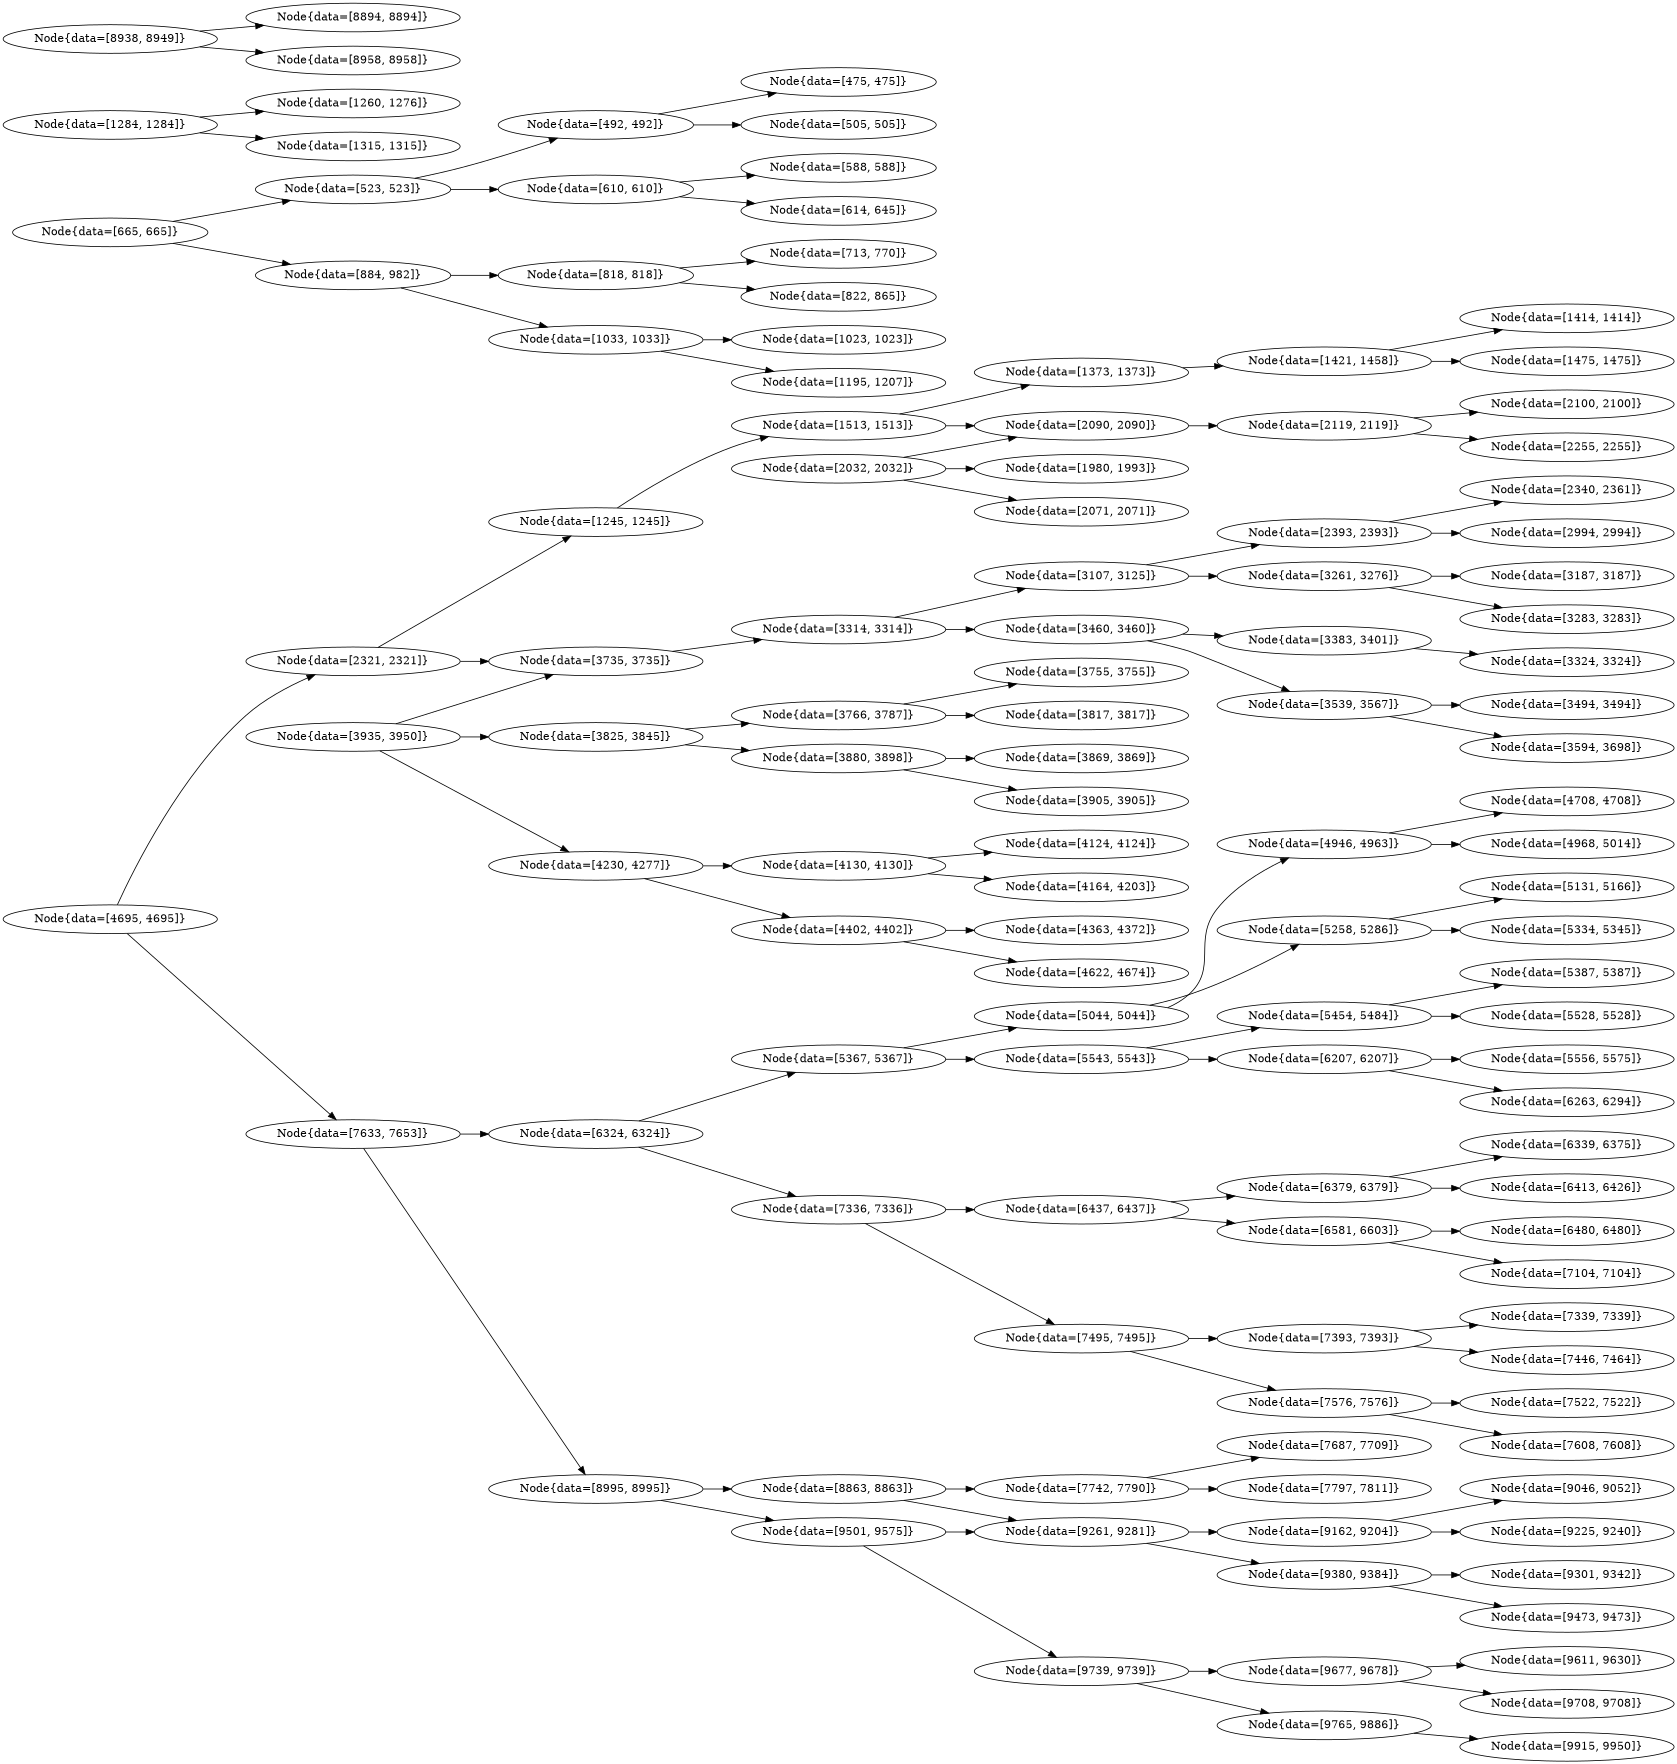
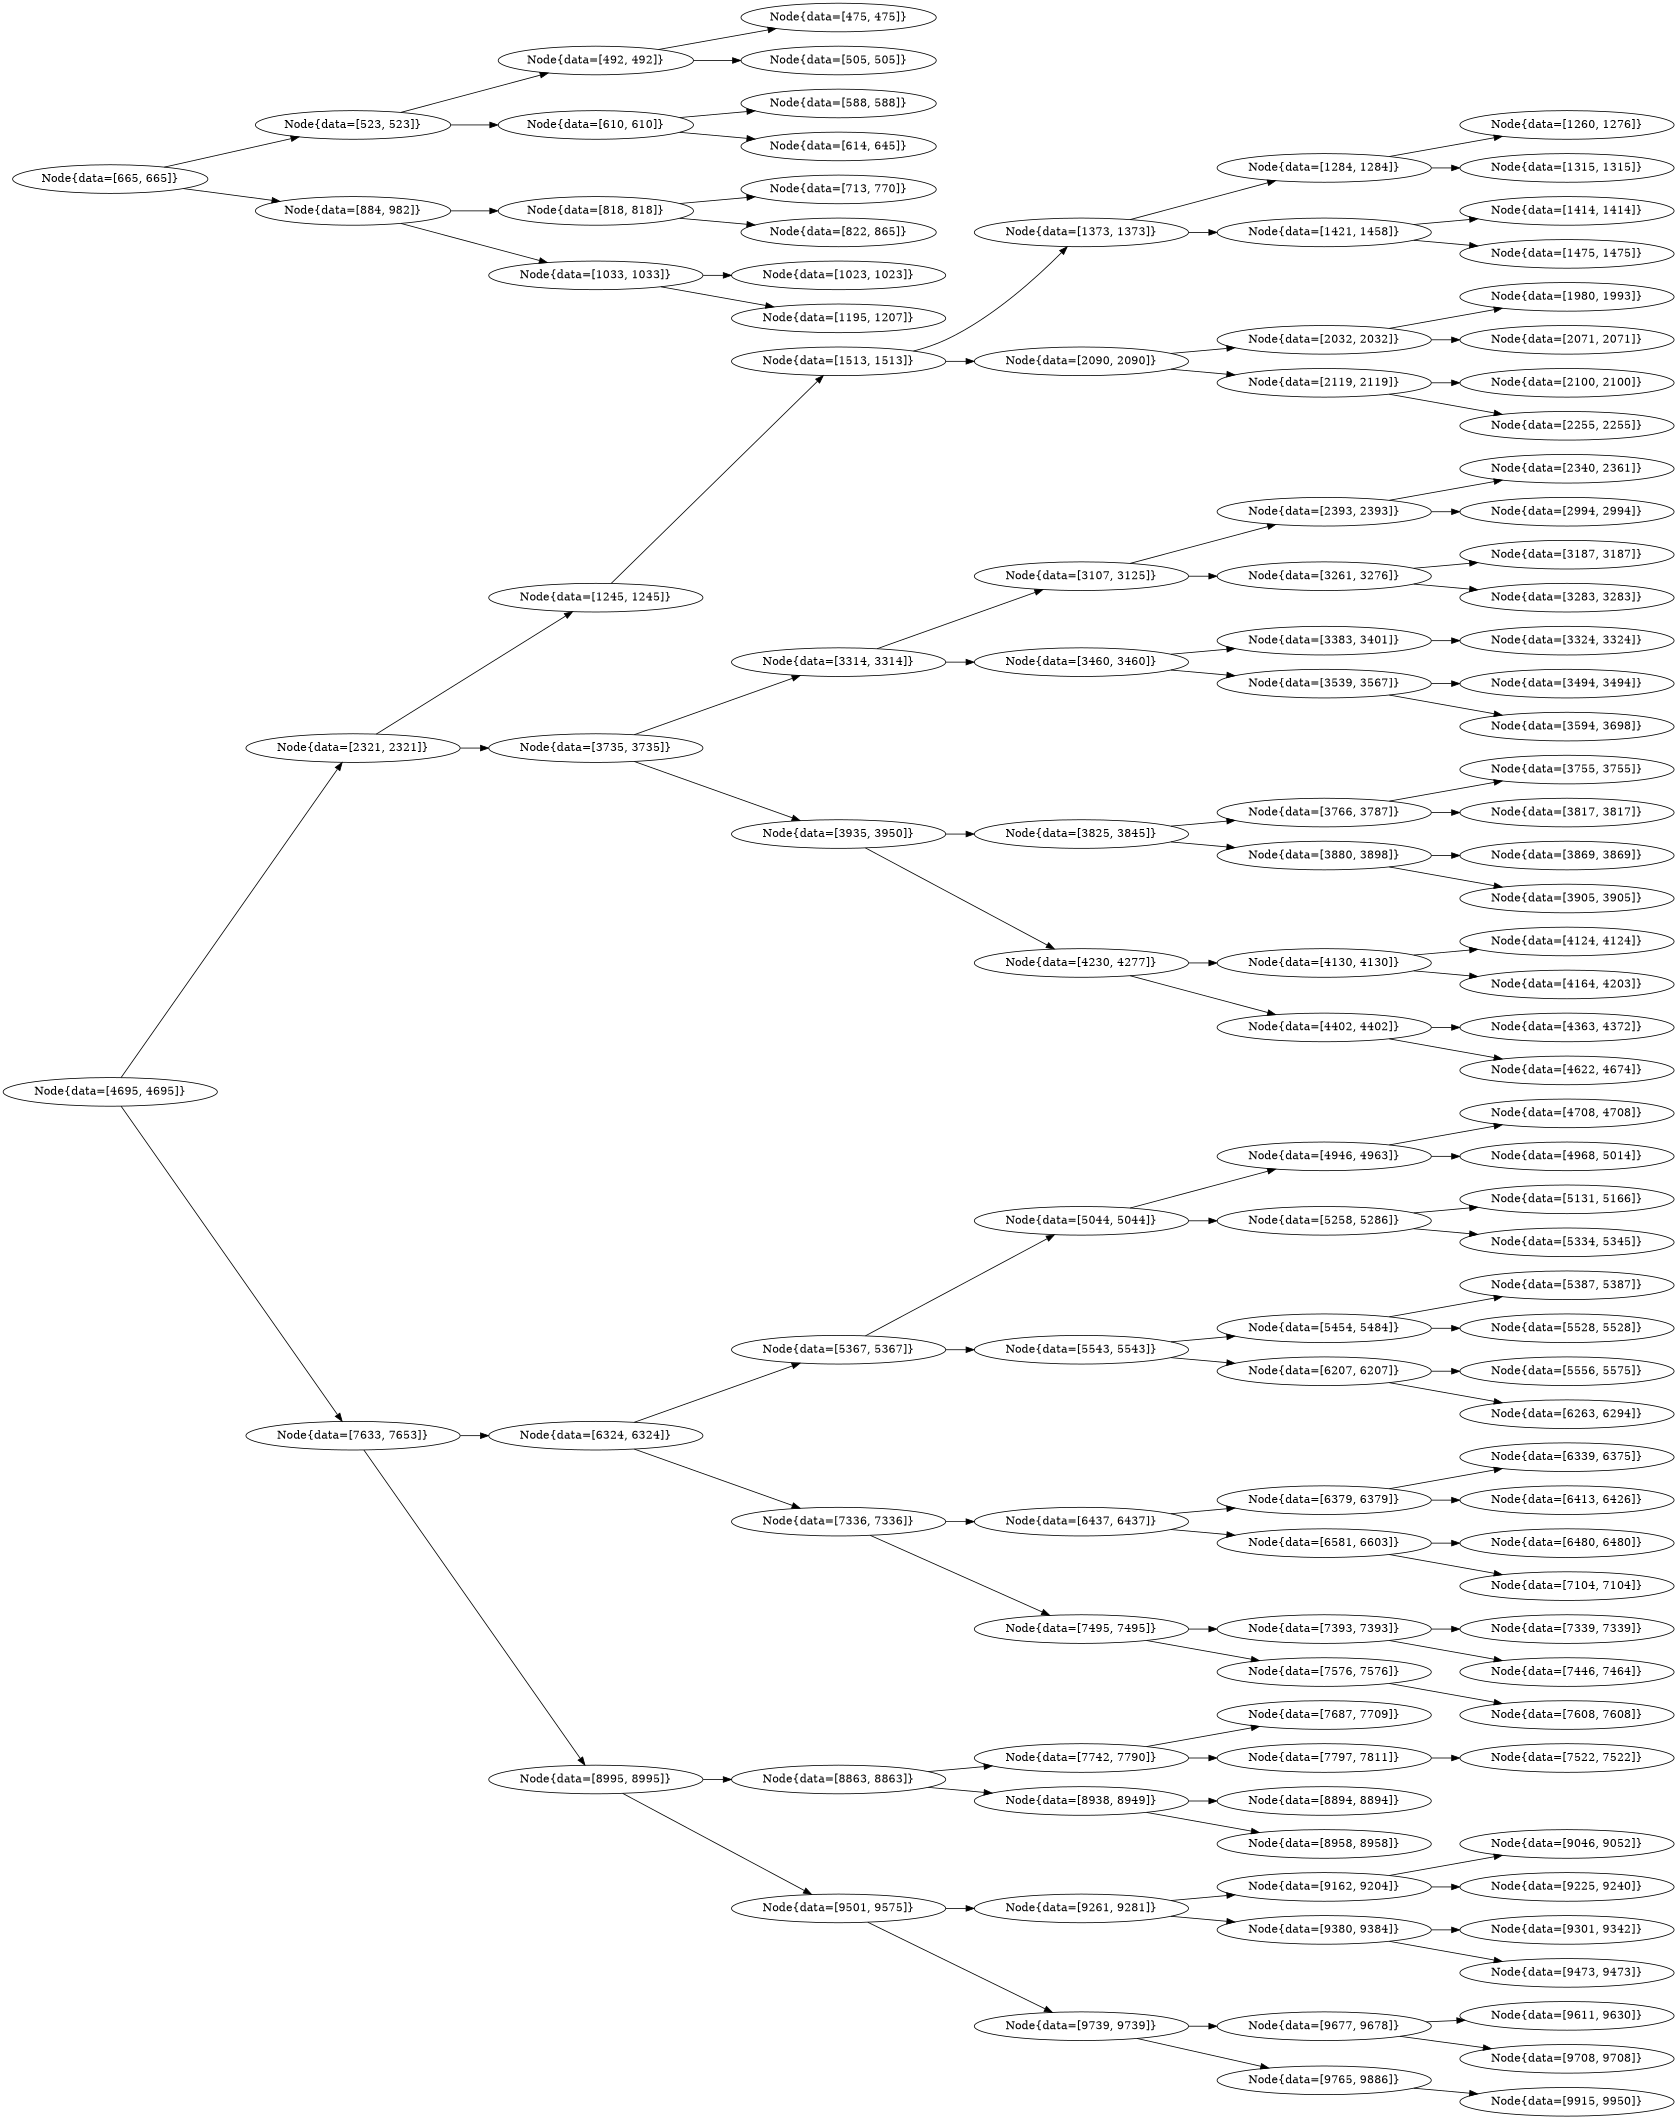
edge "Node{data=[1373, 1373]}" -> "Node{data=[1284, 1284]}": added
edge "Node{data=[2032, 2032]}" -> "Node{data=[2090, 2090]}": reversed
edge "Node{data=[3935, 3950]}" -> "Node{data=[3735, 3735]}": reversed
edge "Node{data=[7576, 7576]}" -> "Node{data=[7522, 7522]}": now "Node{data=[7797, 7811]}" -> "Node{data=[7522, 7522]}"
edge "Node{data=[8863, 8863]}" -> "Node{data=[9261, 9281]}": now "Node{data=[8863, 8863]}" -> "Node{data=[8938, 8949]}"
